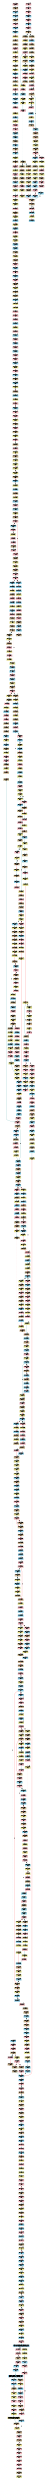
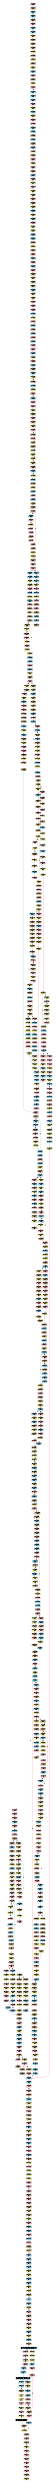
node "0x004255ba movb": added
